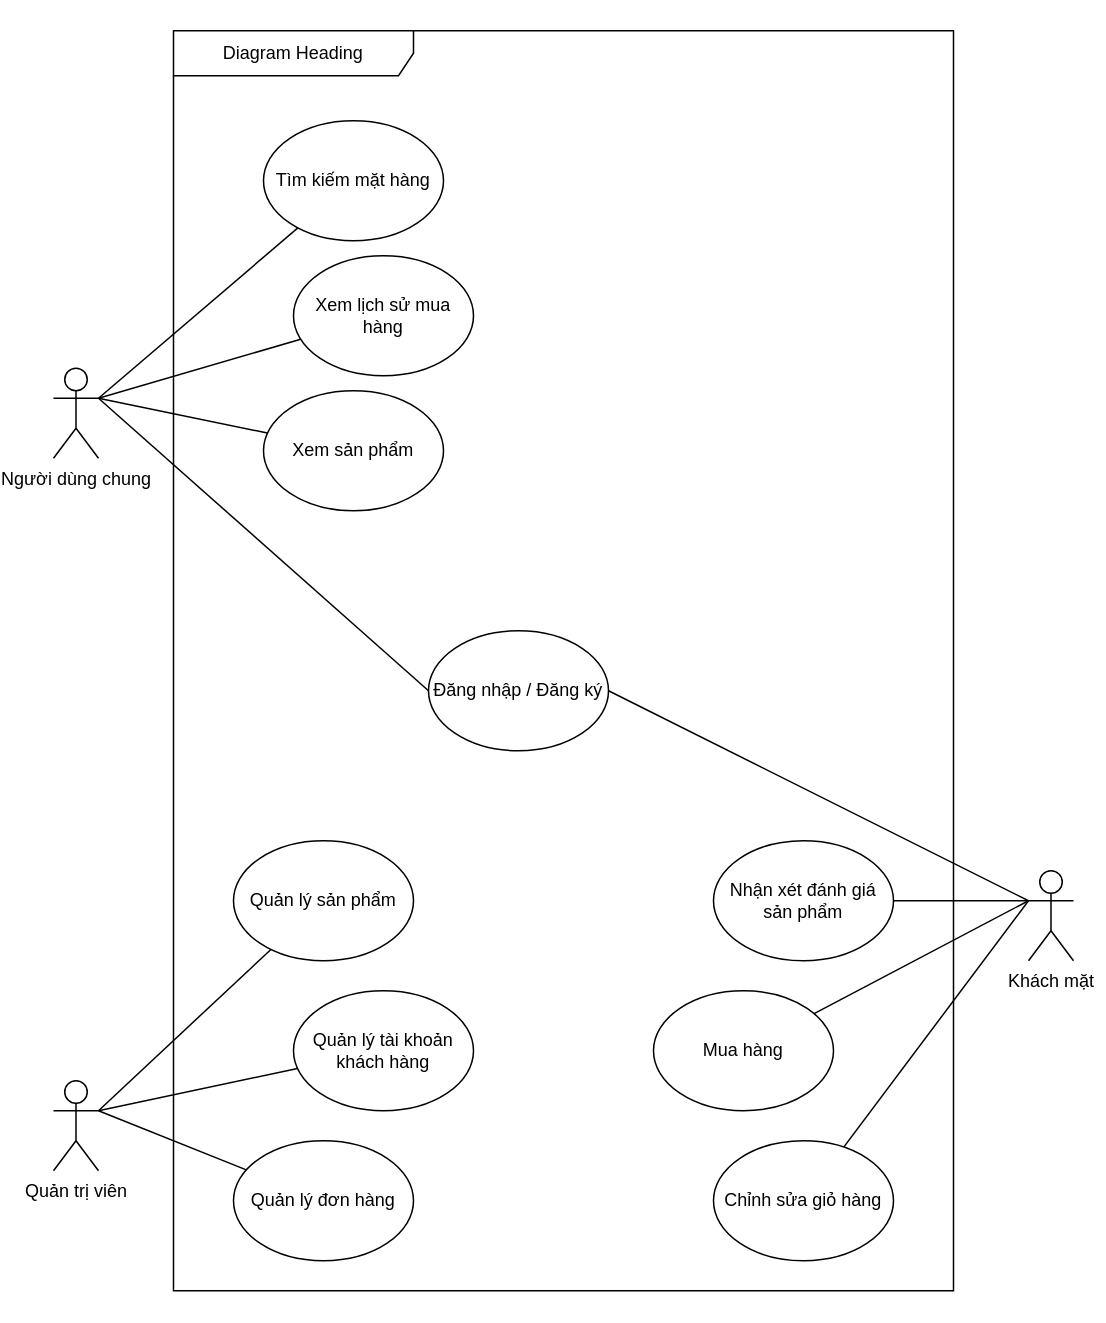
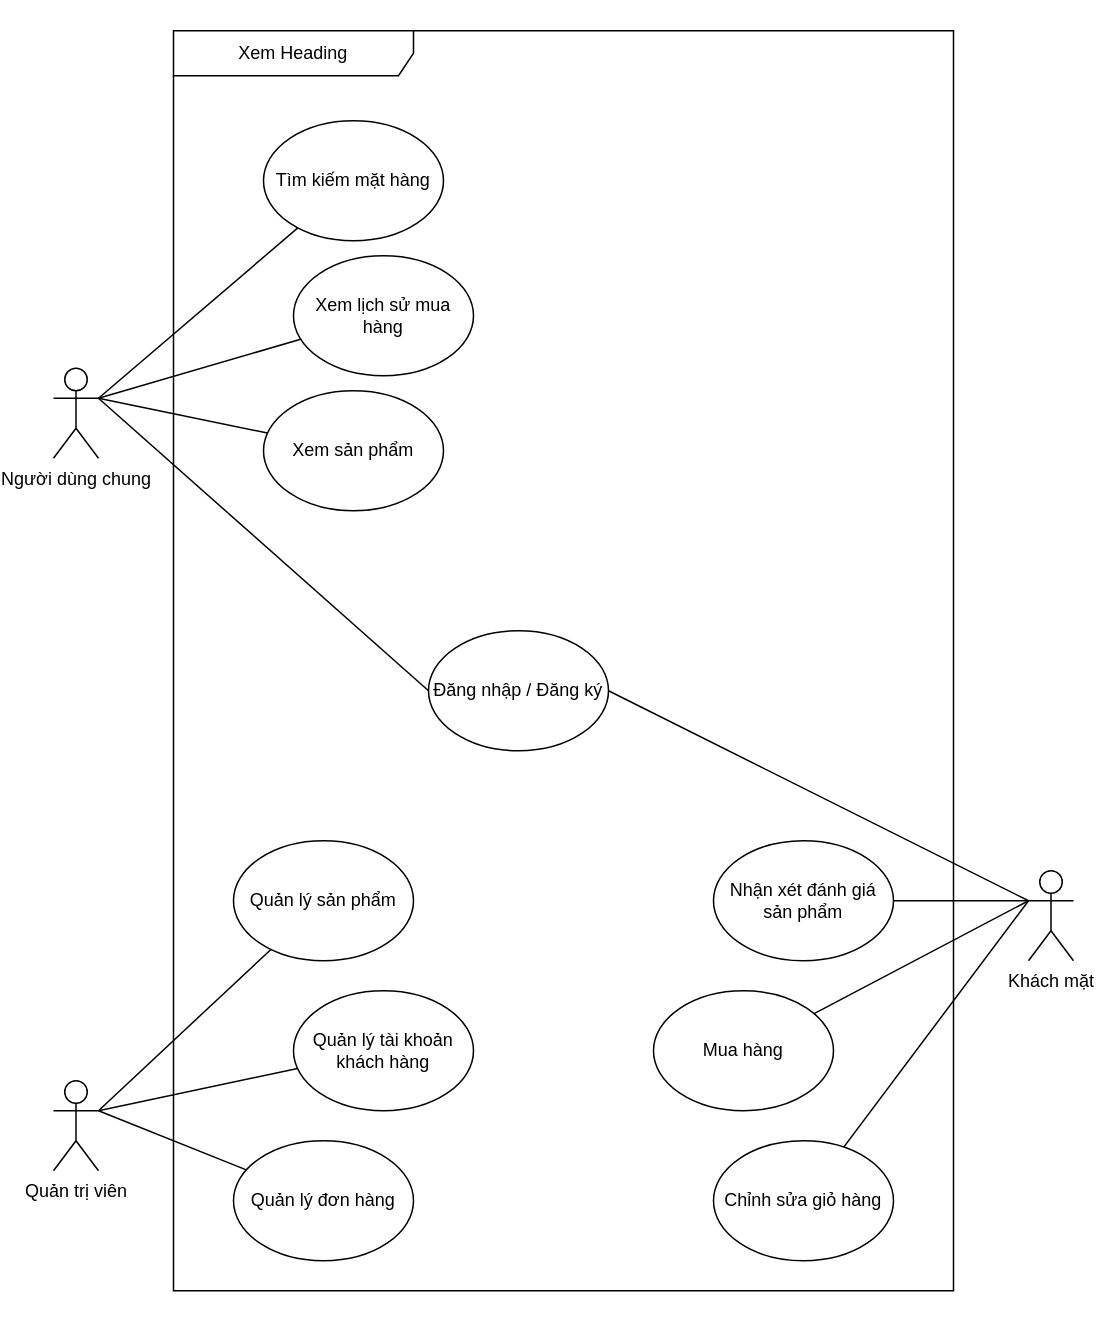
node "Diagram Heading": label "Diagram Heading" -> "Xem Heading"
